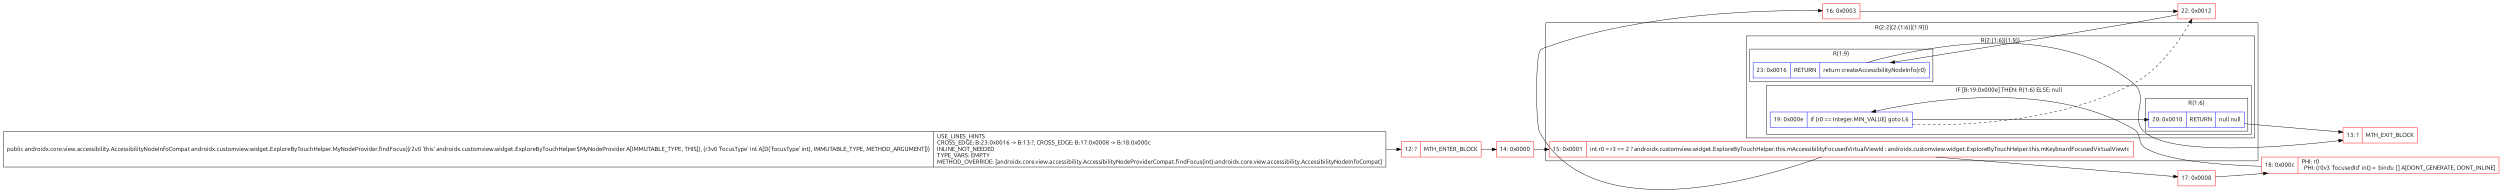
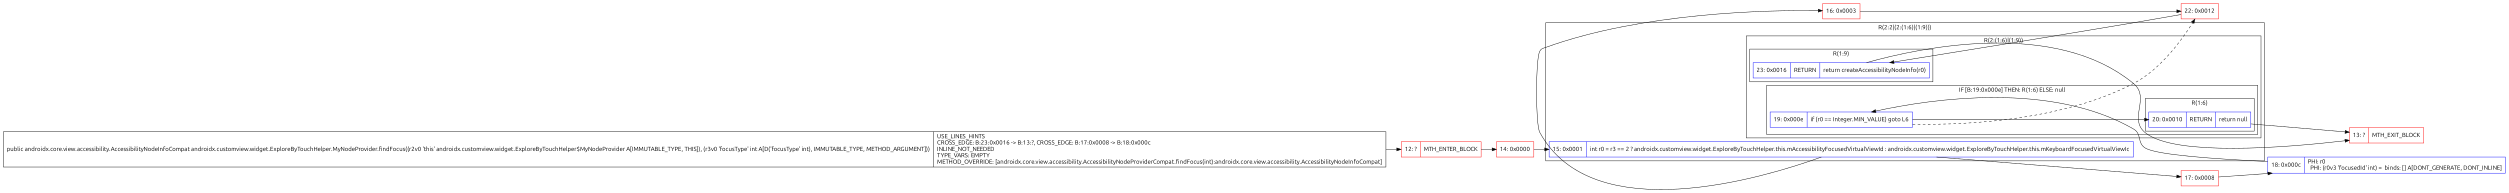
node "20: 0x0010": text "null null" -> "return null"
node "15: 0x0001": color red -> blue
node "18: 0x000c": color red -> blue
